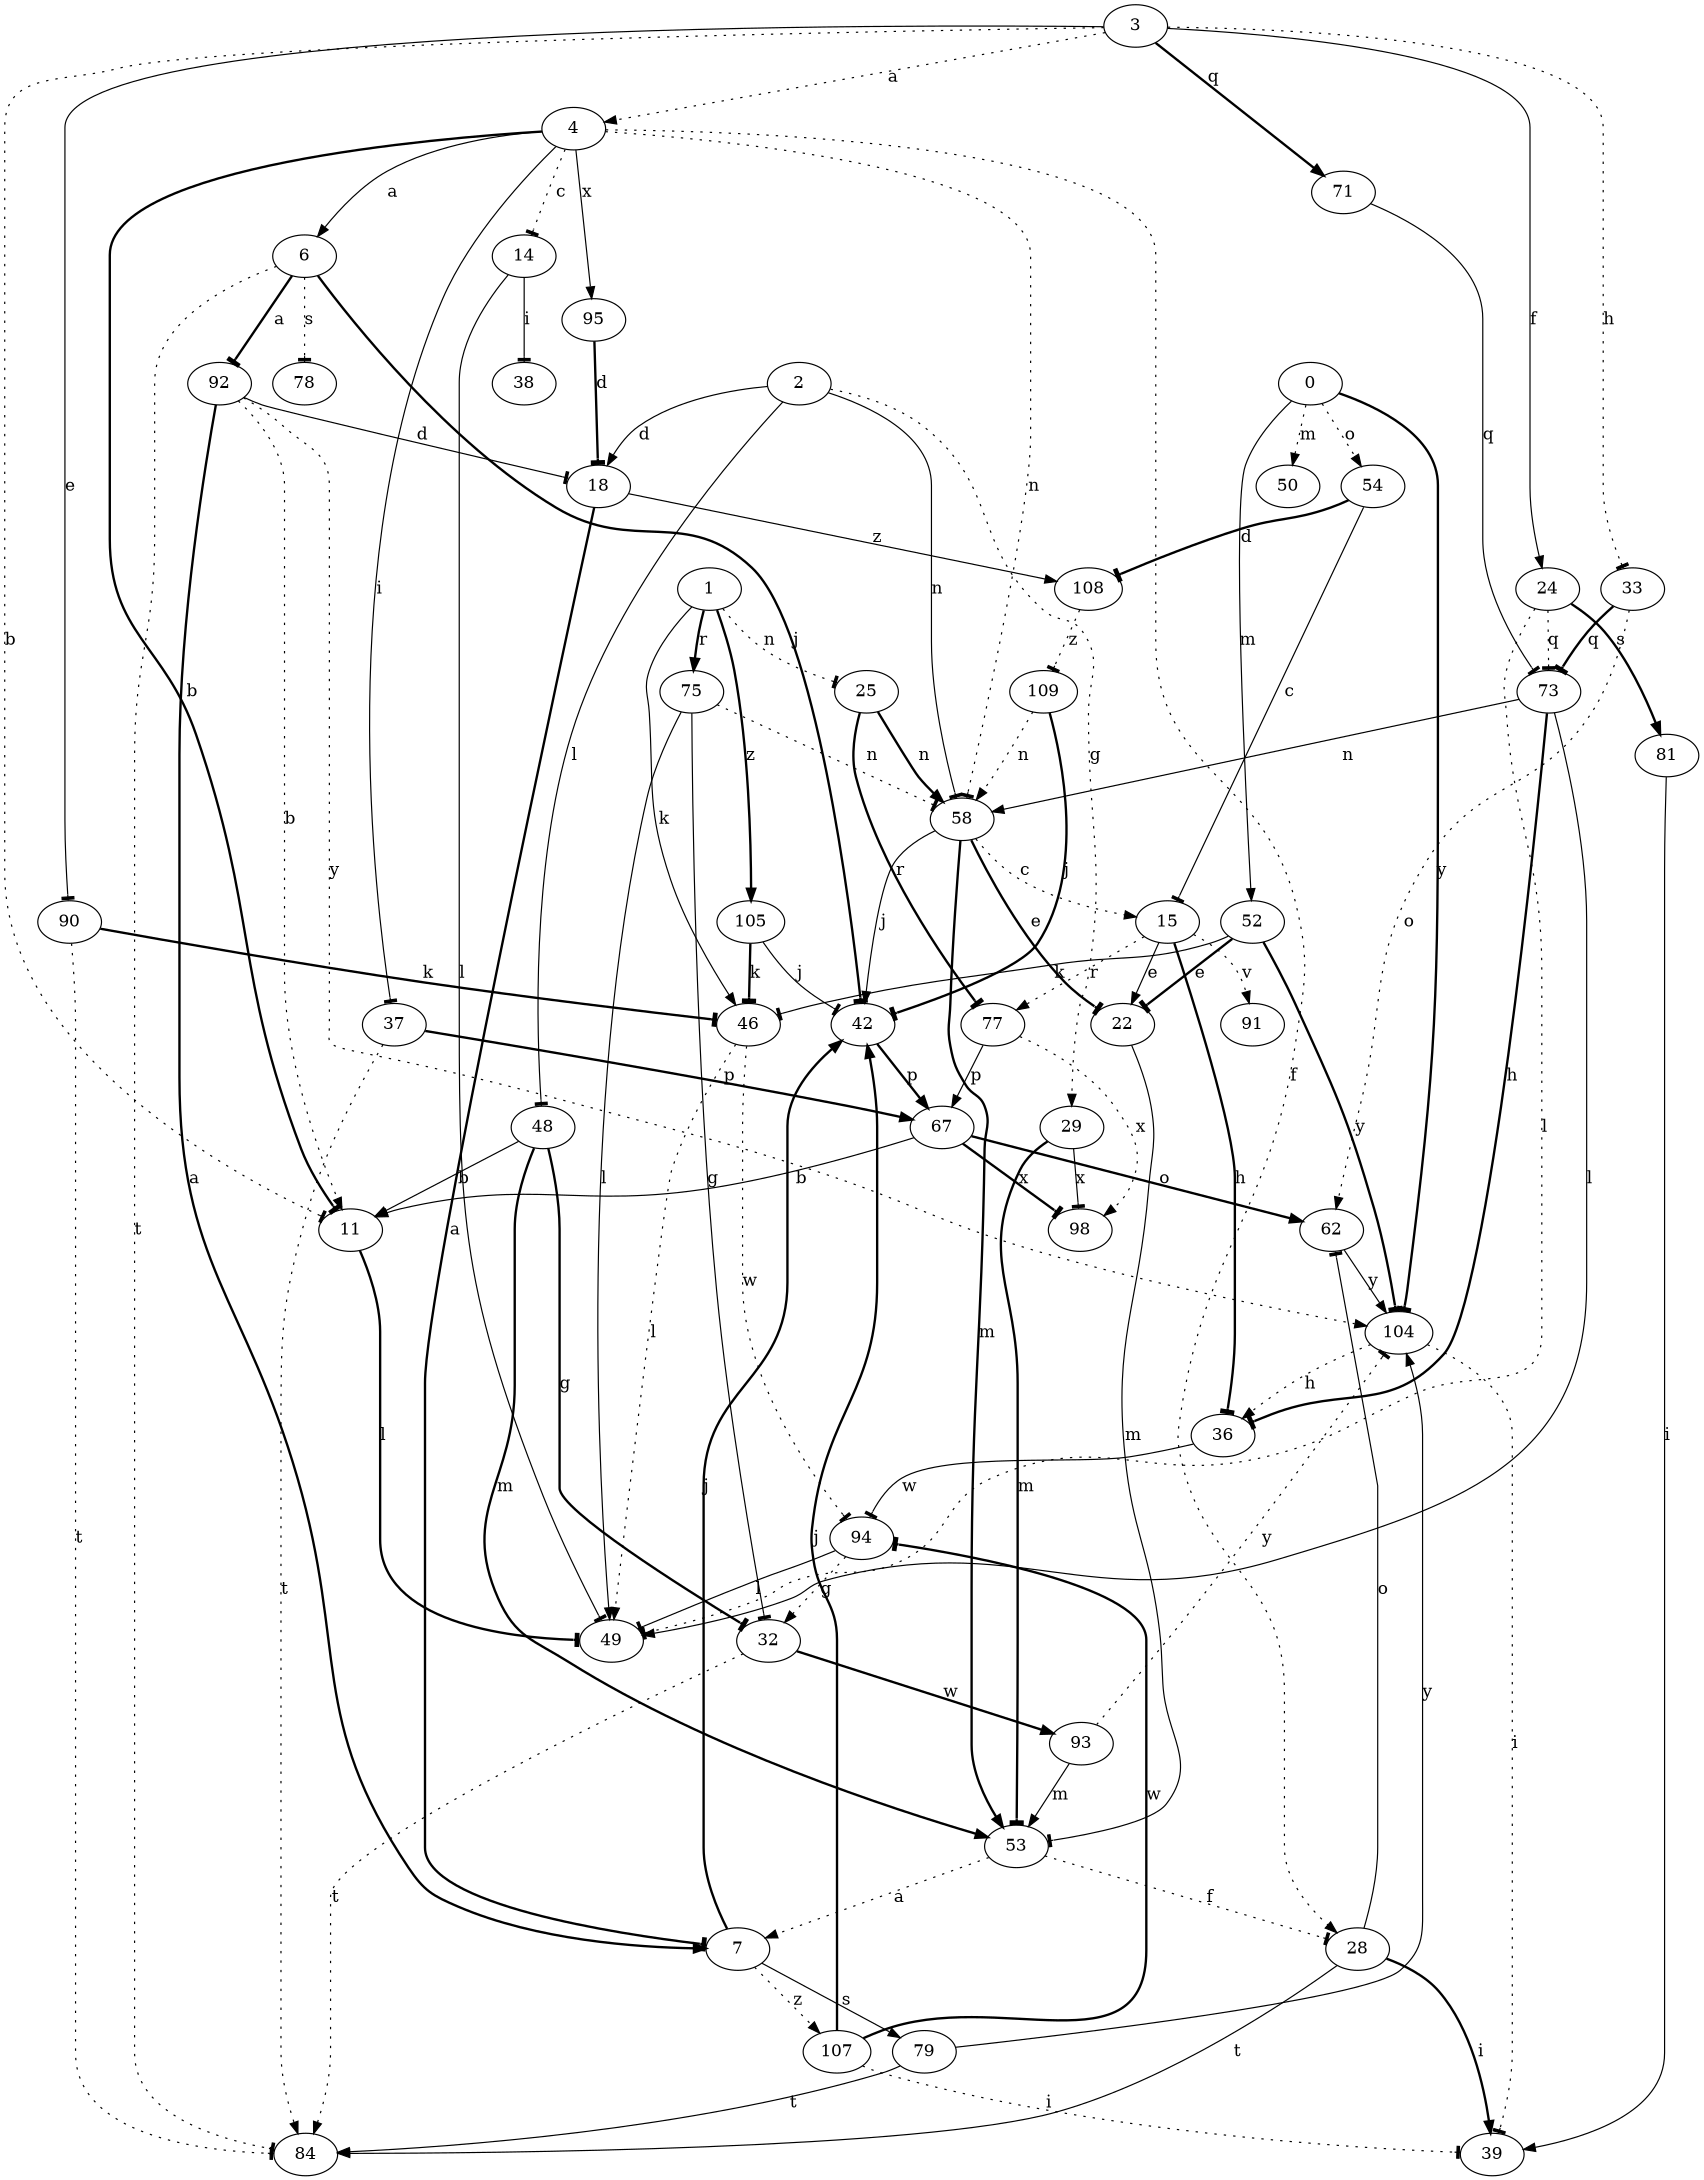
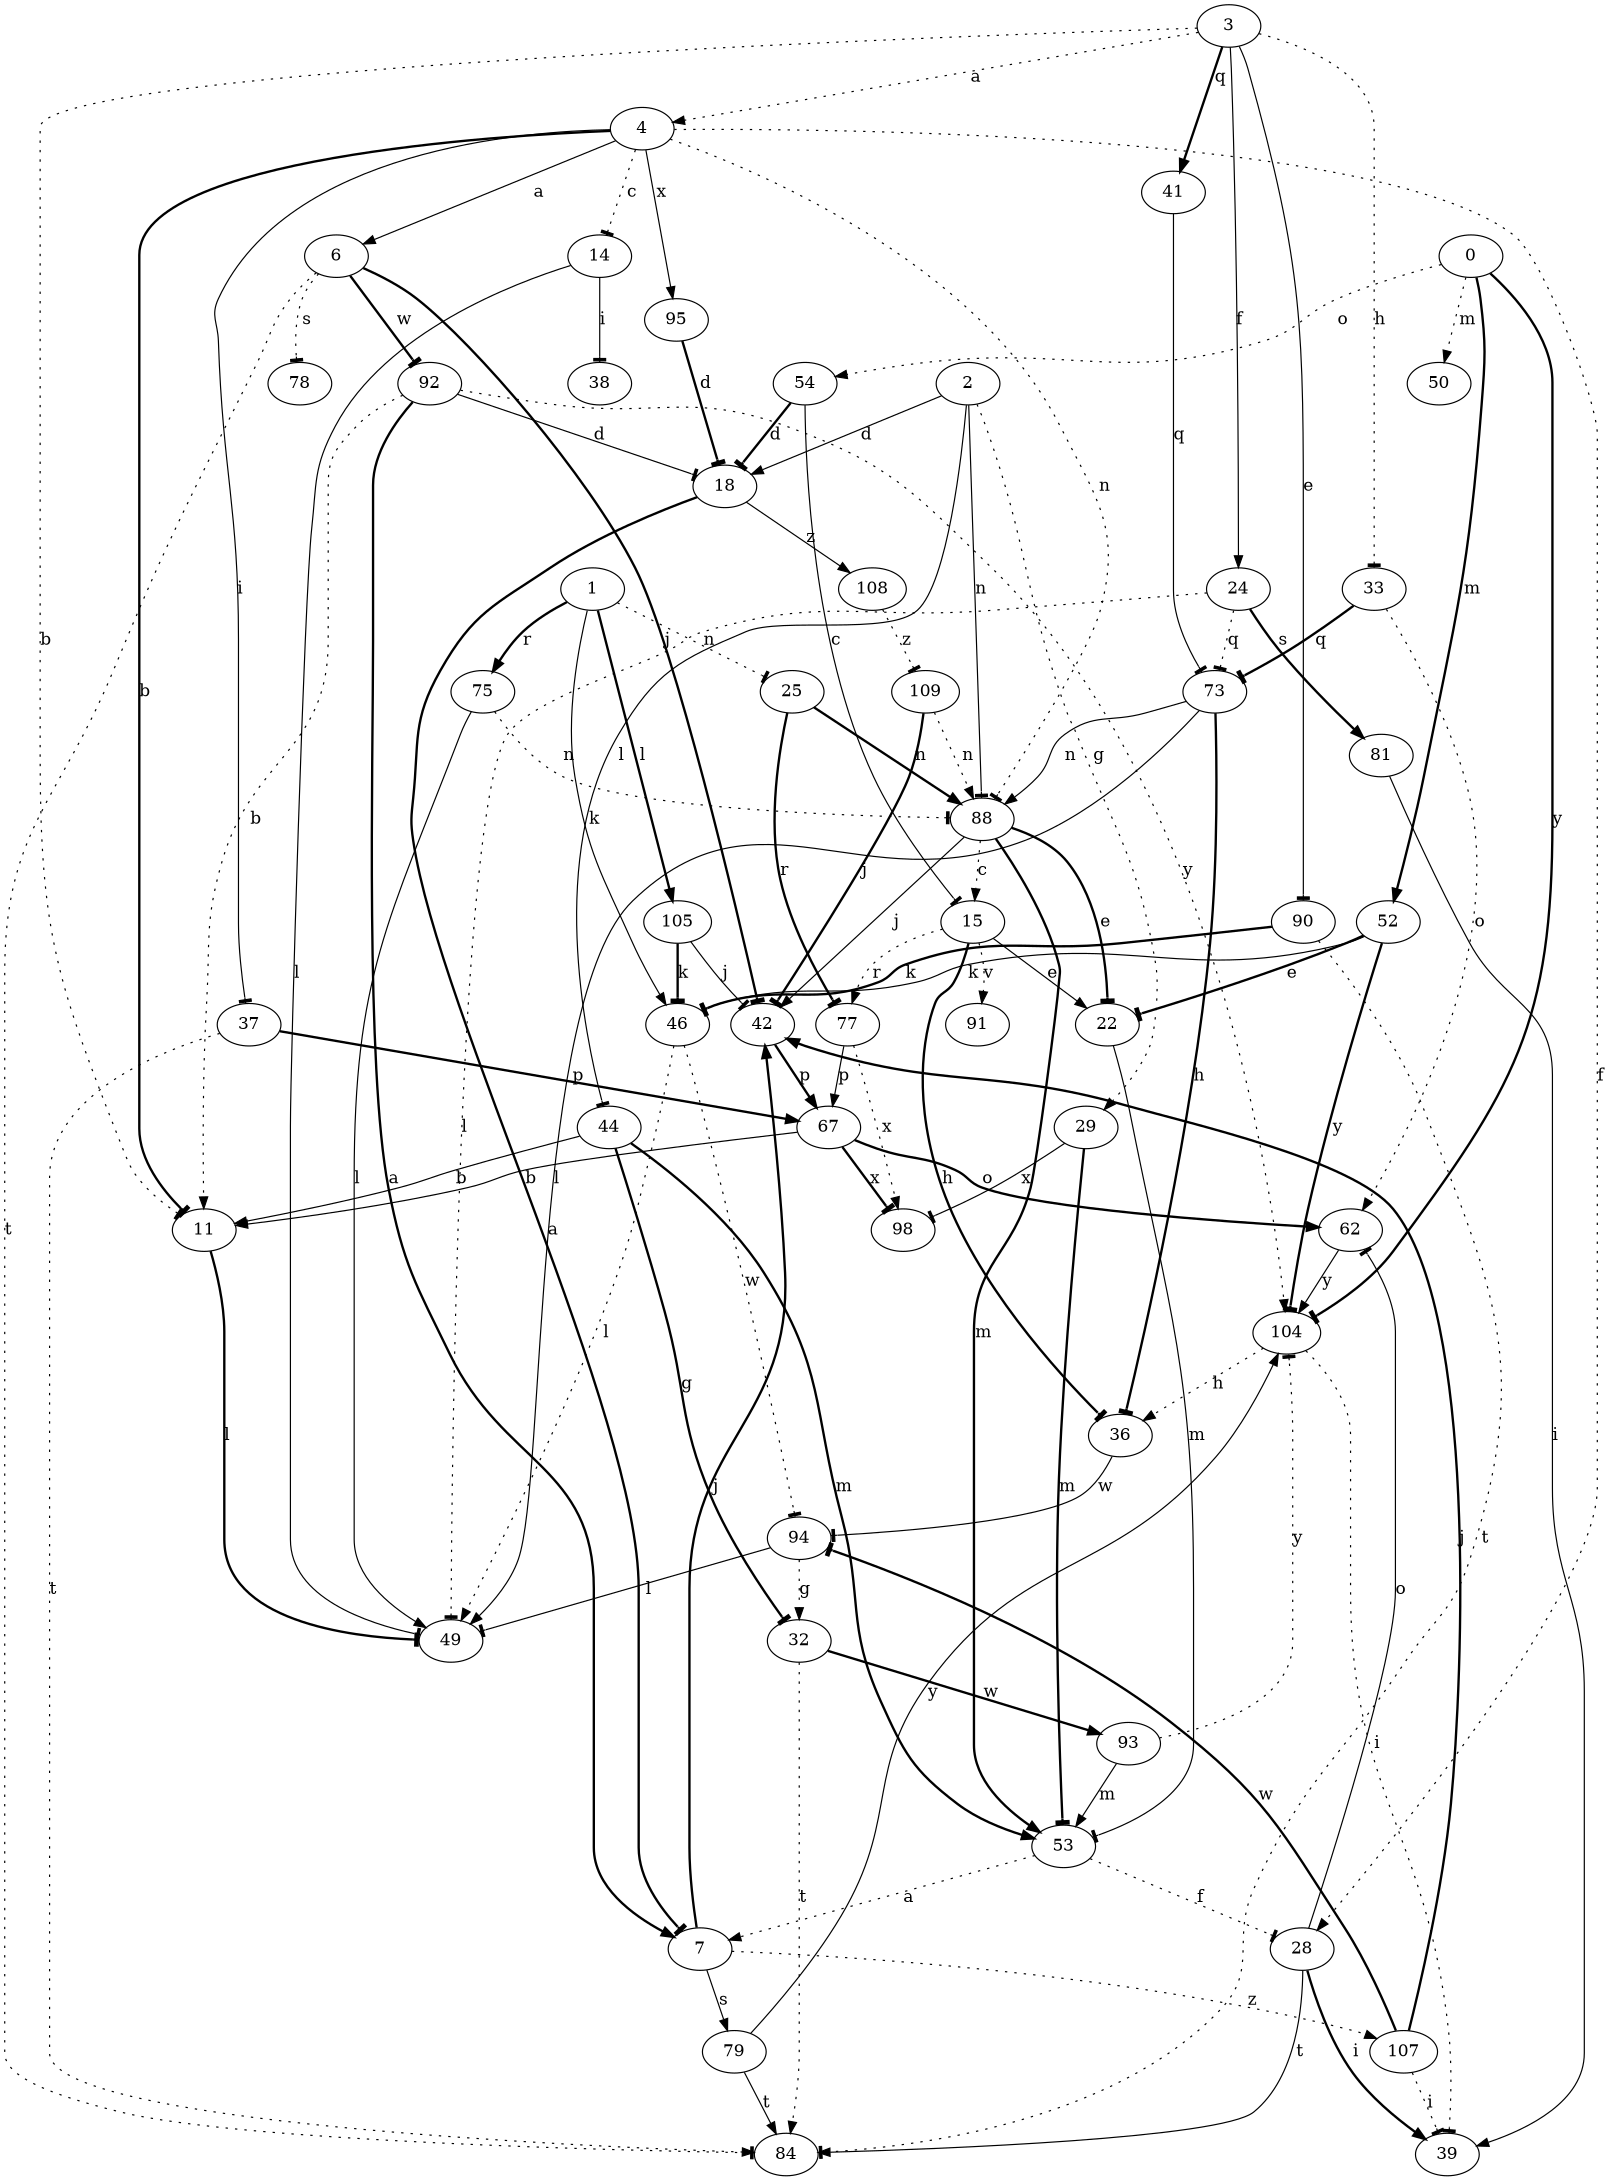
node "71": label "71" -> "41"
edge "6" -> "92": label "a" -> "w"
edge "54" -> "108": now "54" -> "18"
edge "0" -> "52": style solid -> bold
edge "1" -> "105": label "z" -> "l"
node "58": label "58" -> "88"
node "48": label "48" -> "44"
edge "75" -> "32": removed, label "g"
